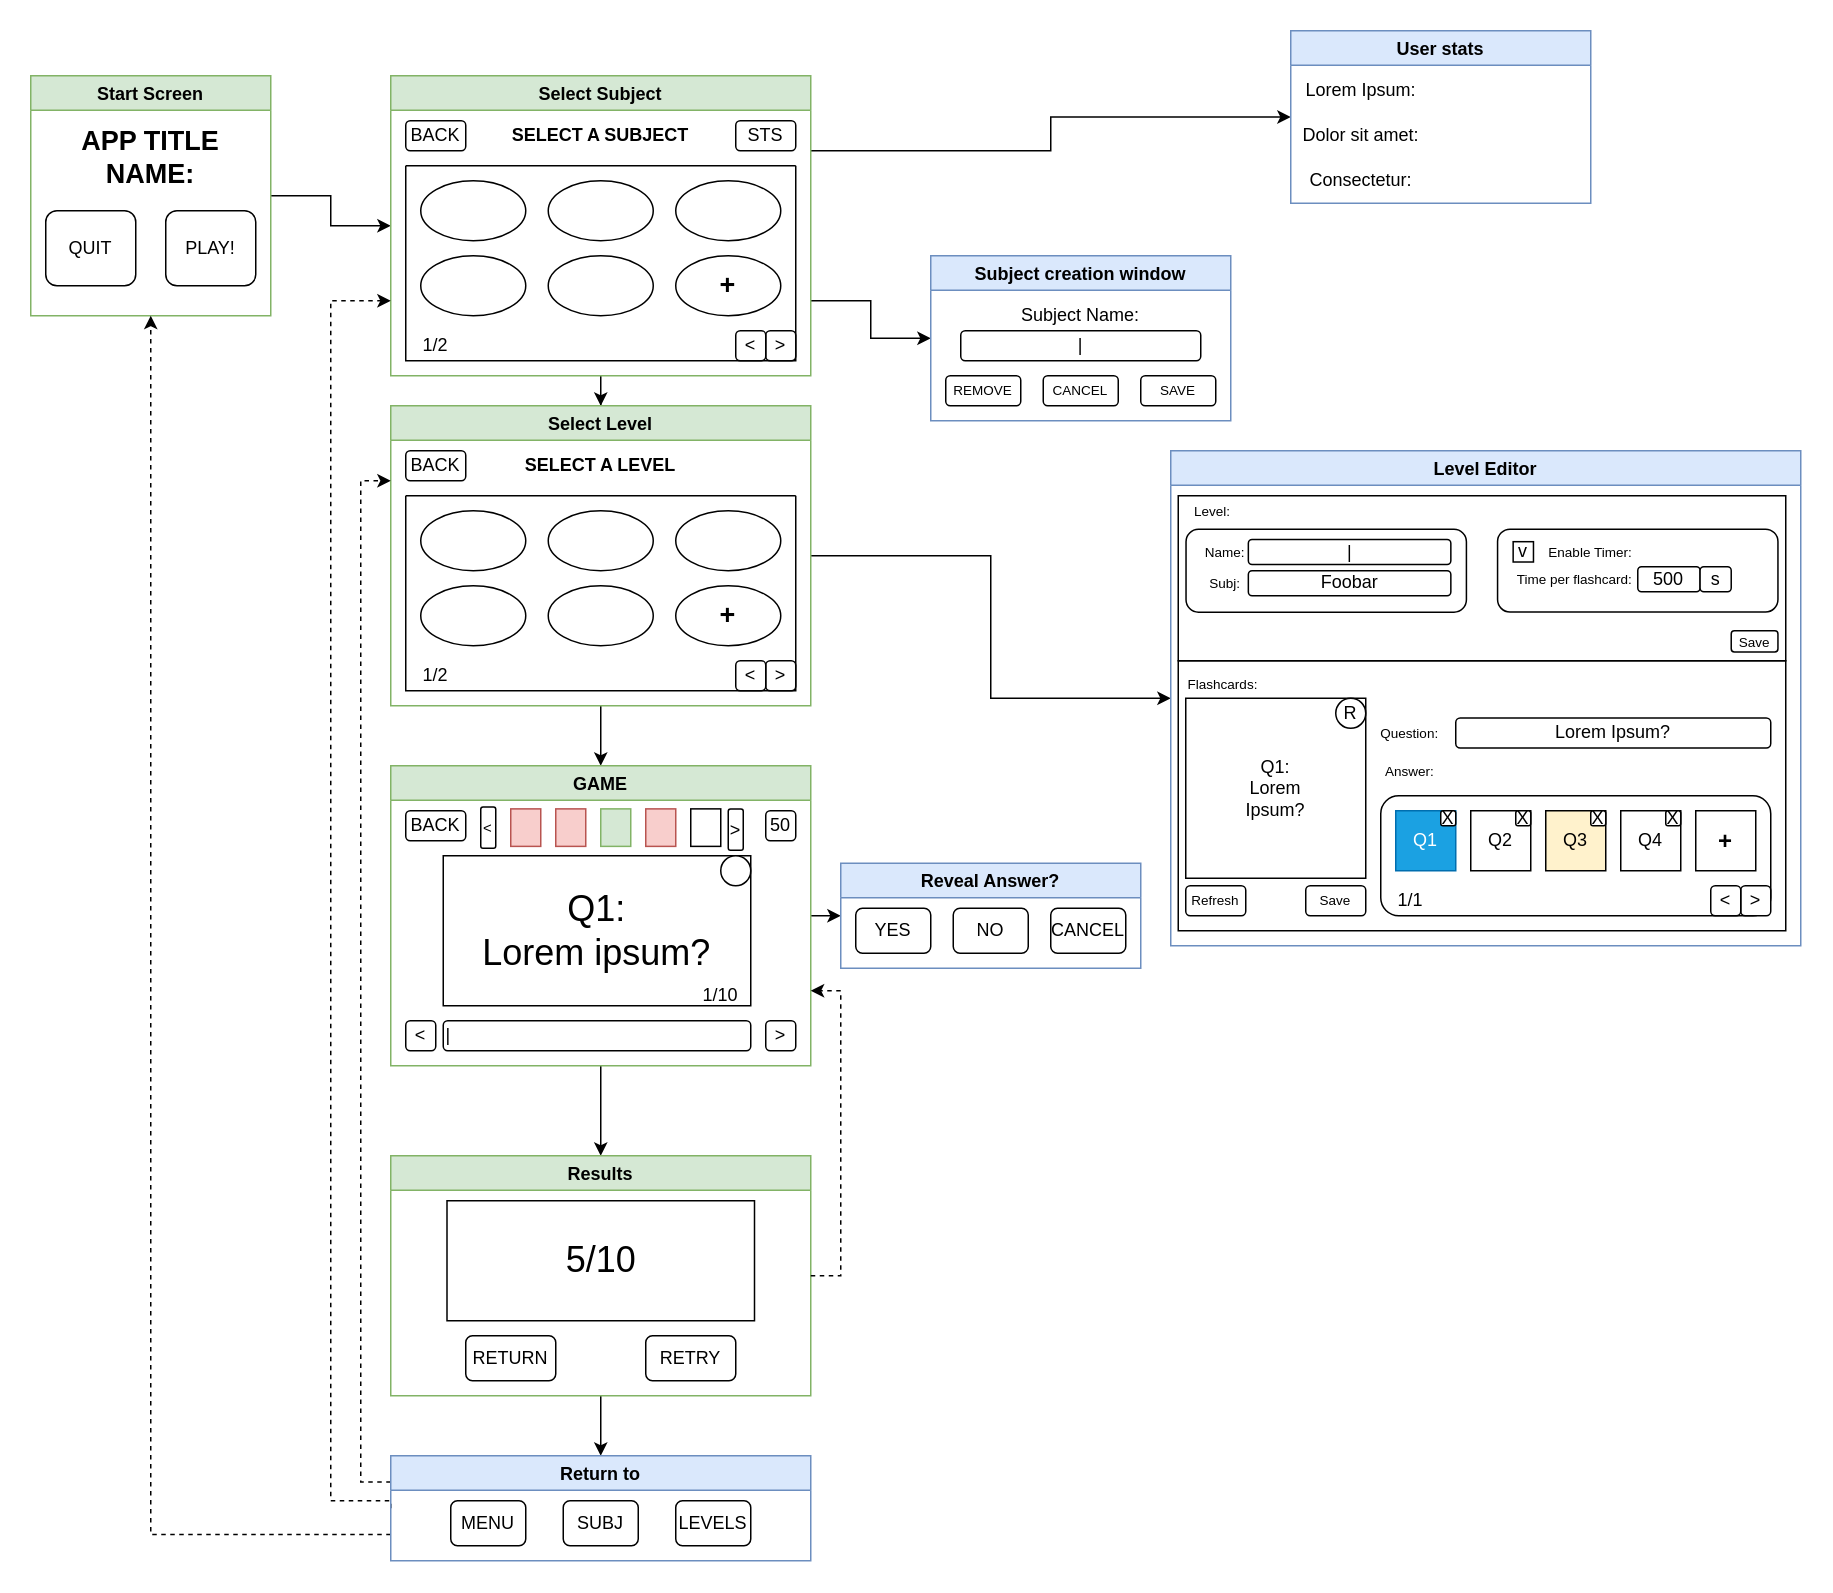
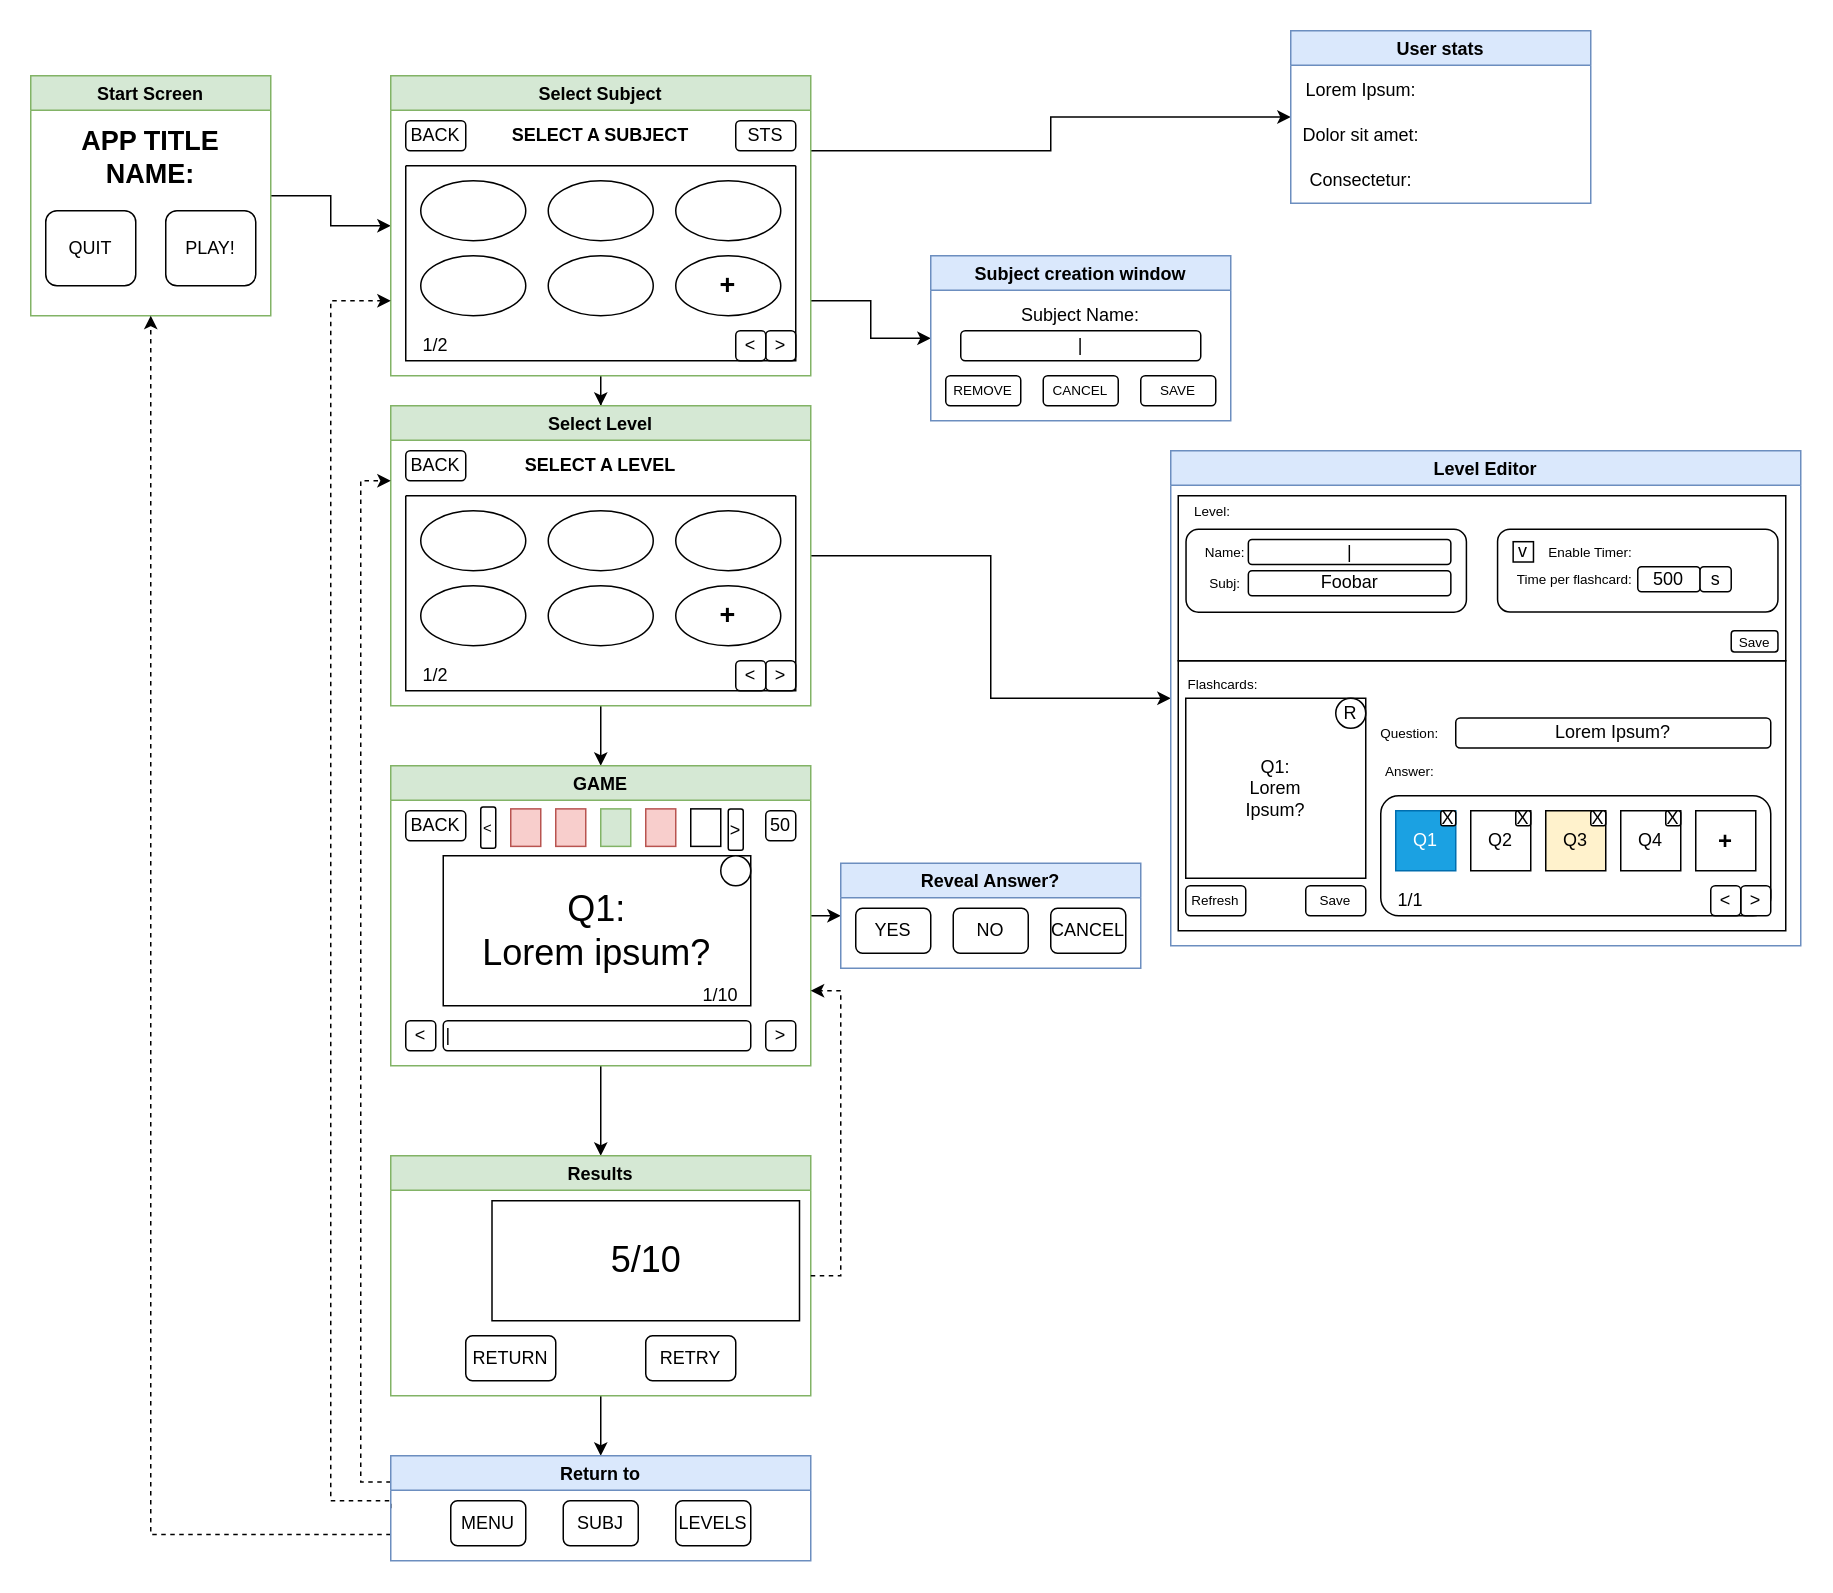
node "5/10": moved (601, 1261) -> (646, 1261)
